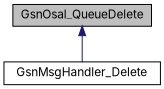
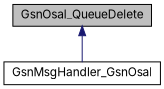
node "GsnMsgHandler_Delete": label "GsnMsgHandler_Delete" -> "GsnMsgHandler_GsnOsal"
